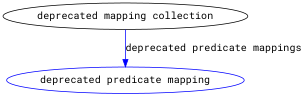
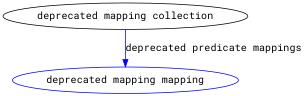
node "deprecated predicate mapping": label "deprecated predicate mapping" -> "deprecated mapping mapping"
